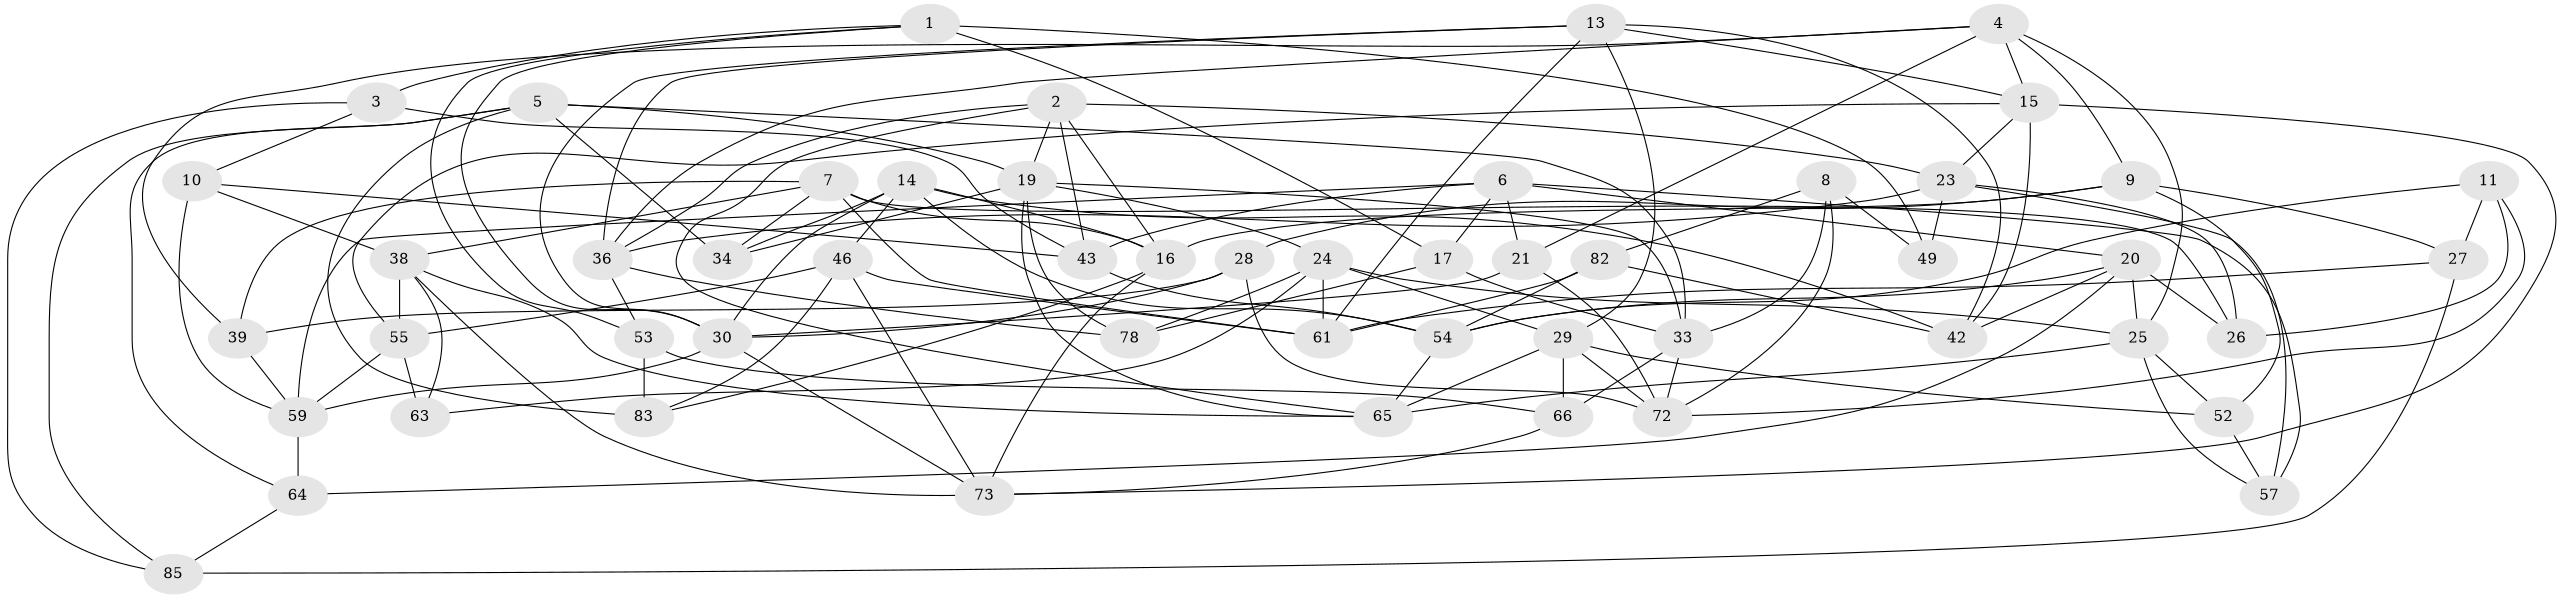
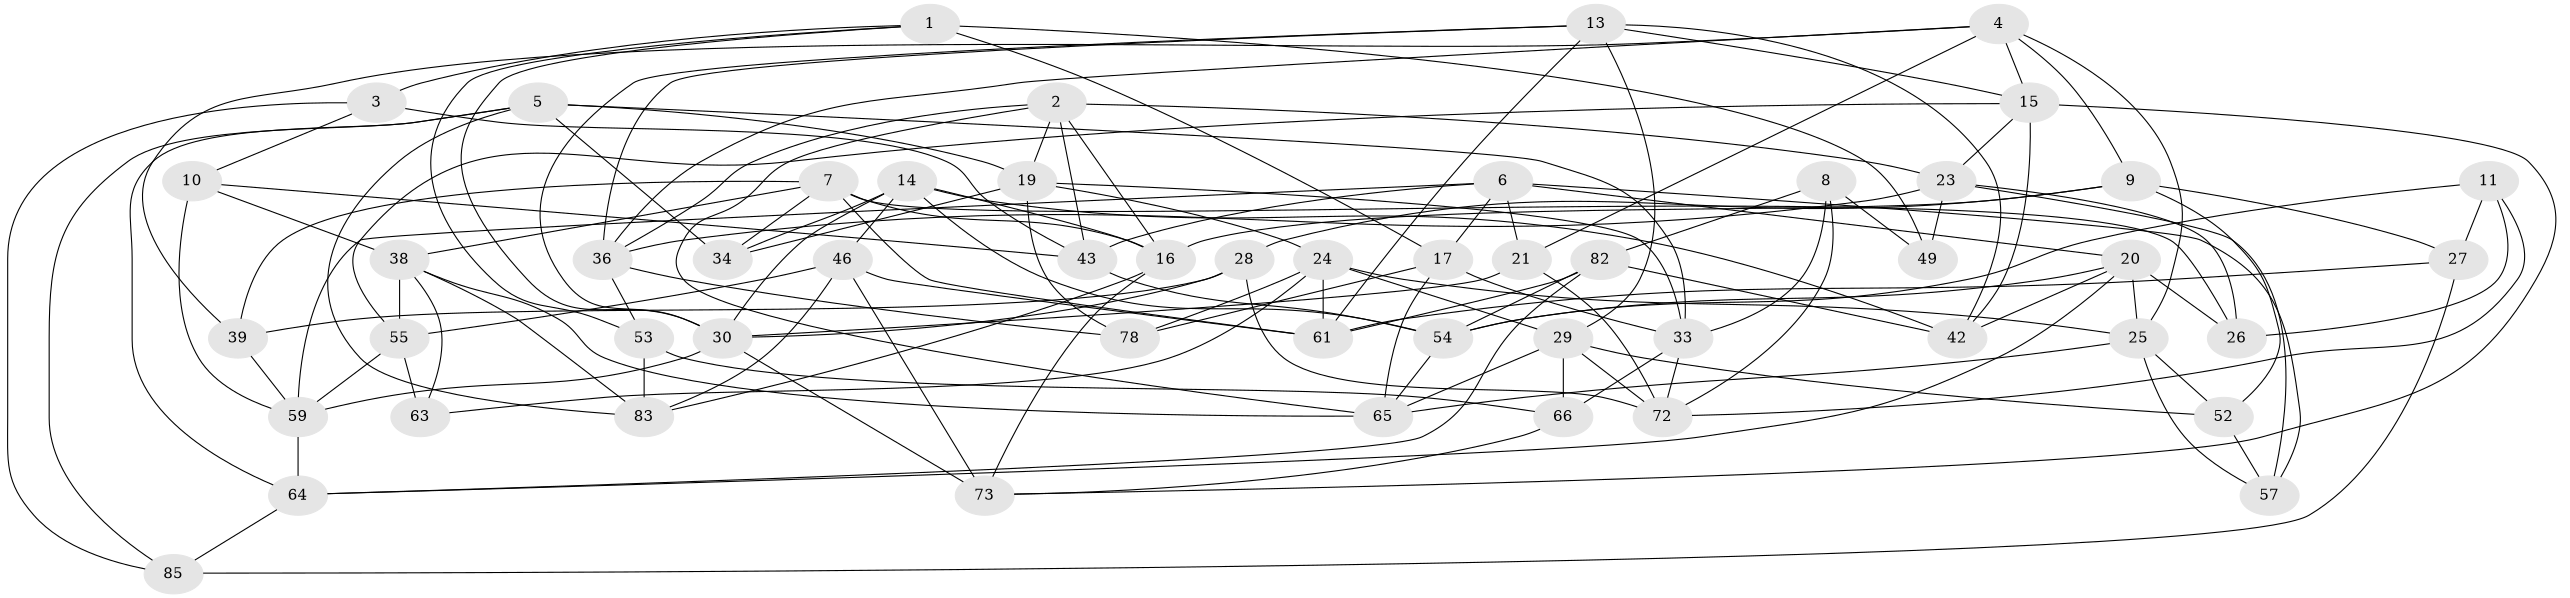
edge "19" -- "65": now "17" -- "65"
edge "38" -- "73": now "38" -- "83"
edge "82" -- "64": added
